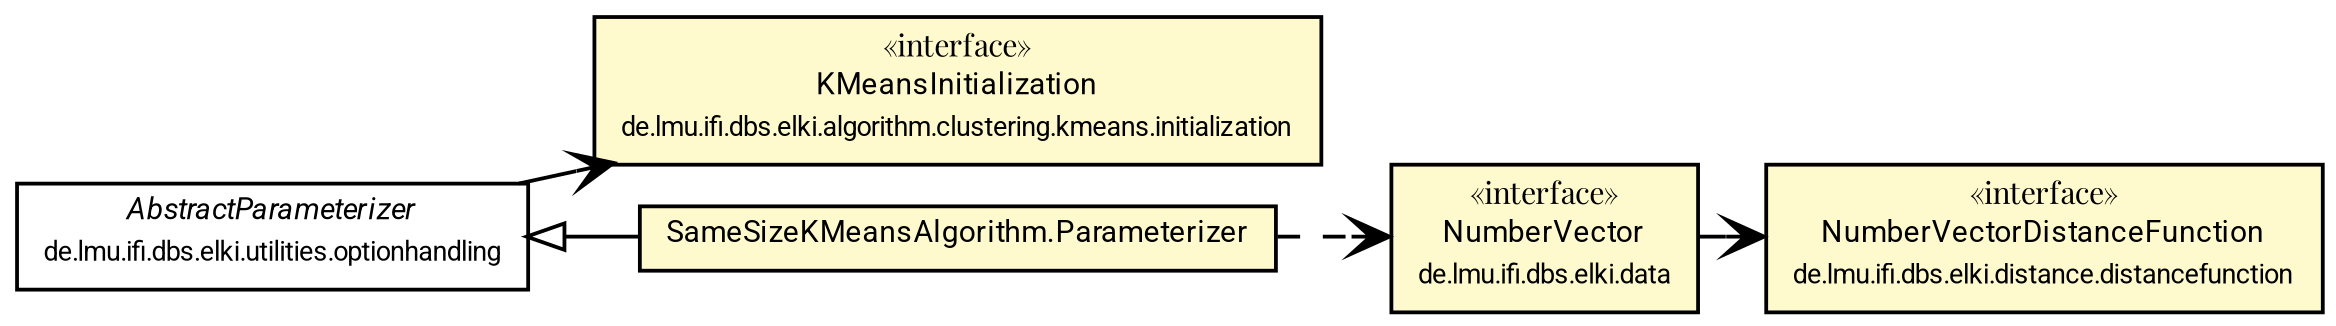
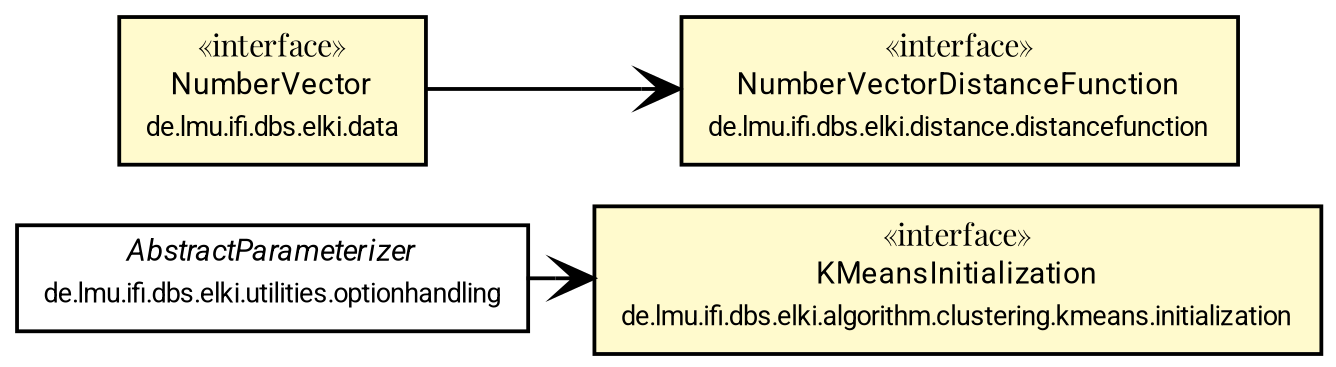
node "SameSizeKMeansAlgorithm.Parameterizer": removed
